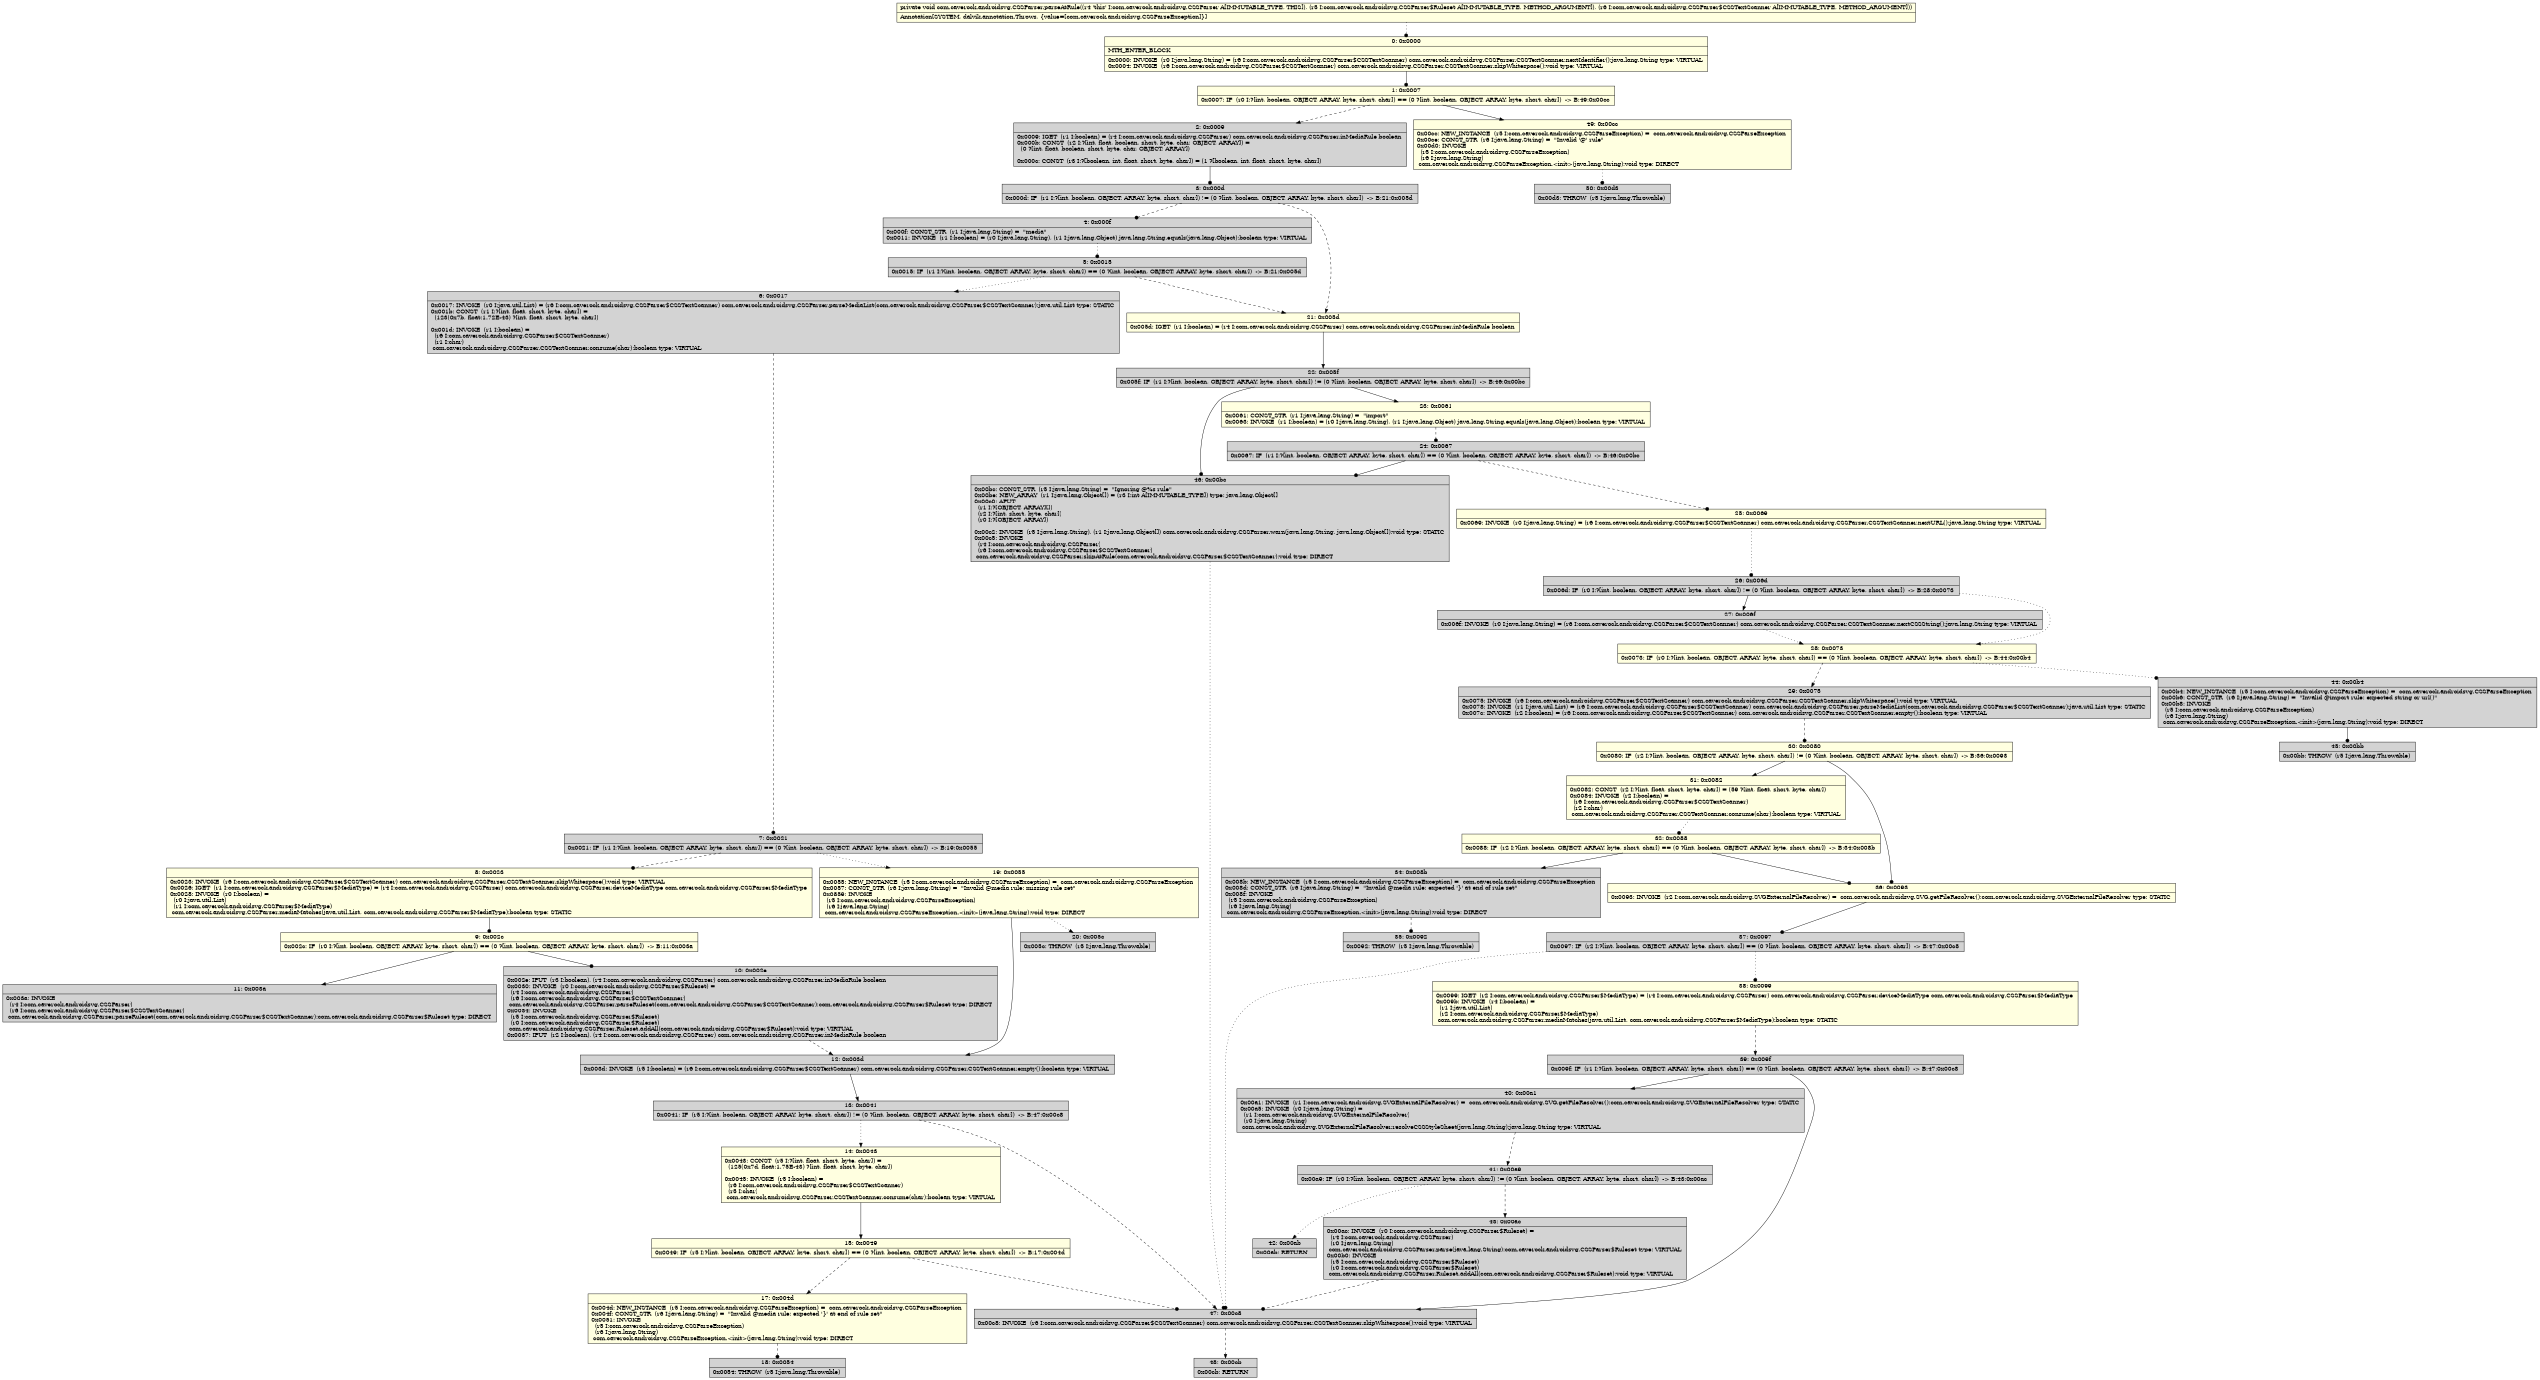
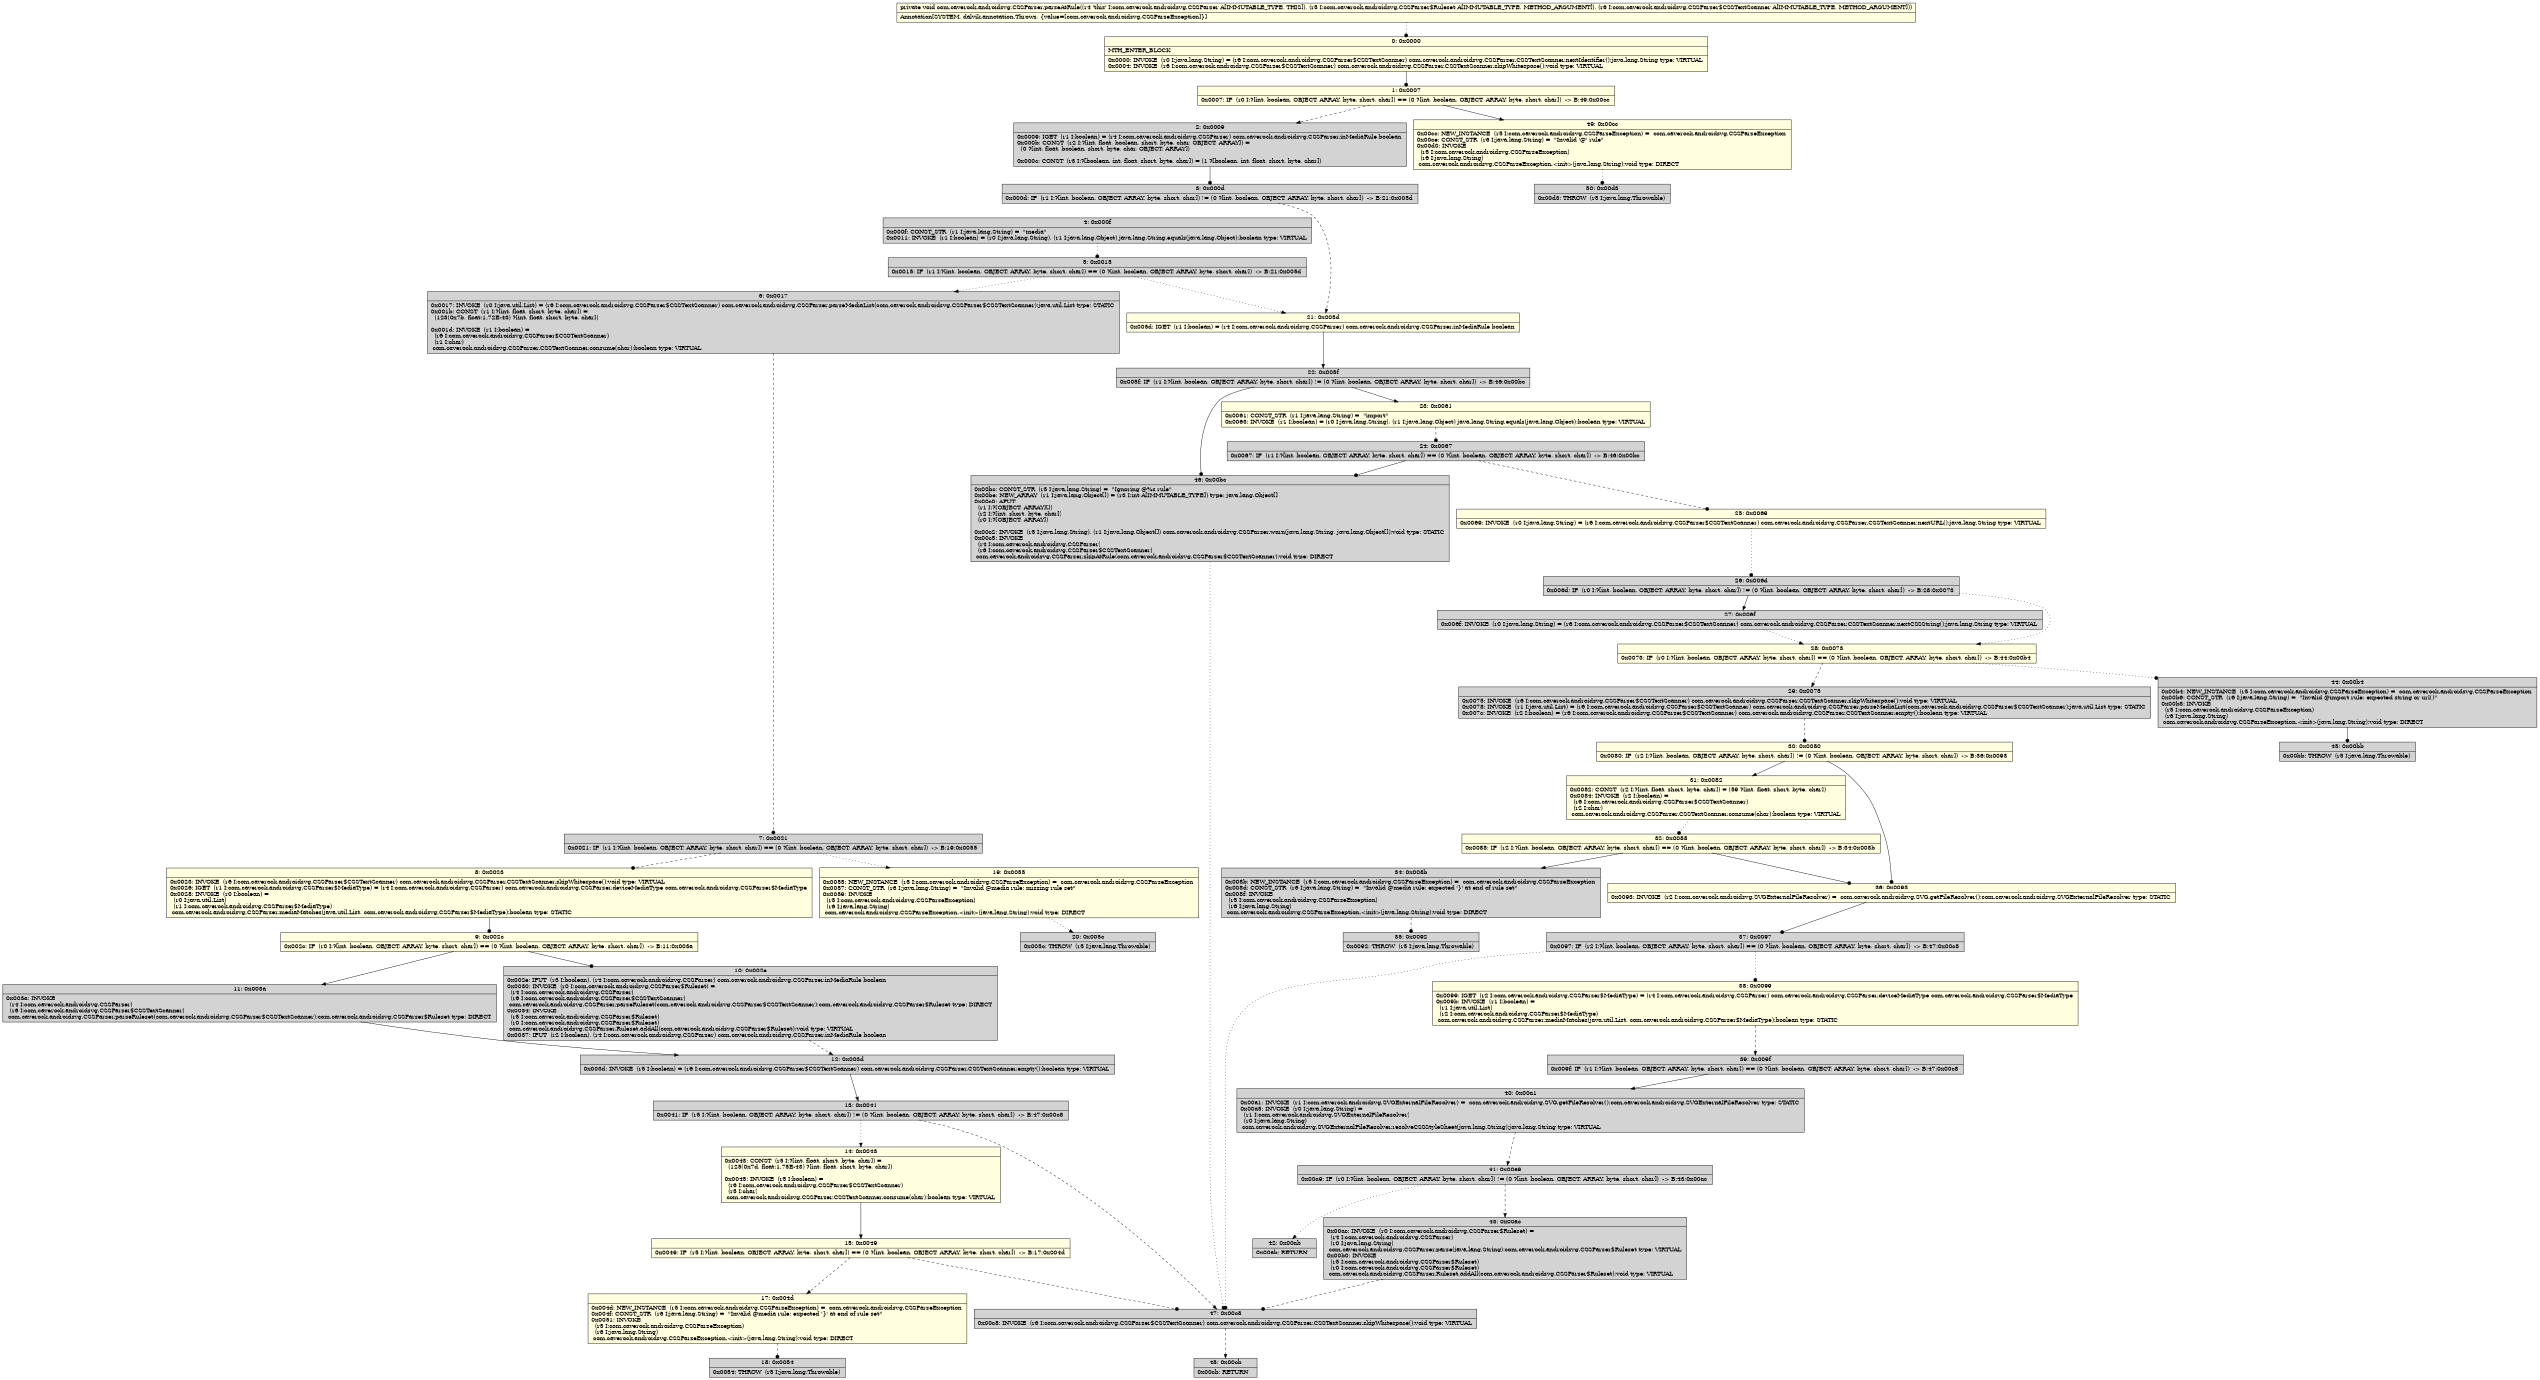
edge "3: 0x000d" -> "4: 0x000f": removed
edge "5: 0x0015" -> "21: 0x005d": style dashed -> dotted
node "19: 0x0055": text "0x0859: INVOKE" -> "0x0059: INVOKE"
edge "19: 0x0055" -> "12: 0x003d": now "11: 0x003a" -> "12: 0x003d"
node "38: 0x0099": text "0x009b: INVOKE  (r4 I:boolean) =" -> "0x009b: INVOKE  (r1 I:boolean) ="
edge "39: 0x009f" -> "47: 0x00c8": removed
